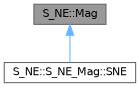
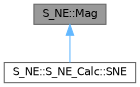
node "S_NE::S_NE_Mag::SNE": label "S_NE::S_NE_Mag::SNE" -> "S_NE::S_NE_Calc::SNE"
